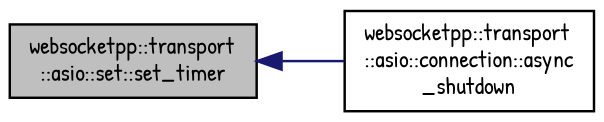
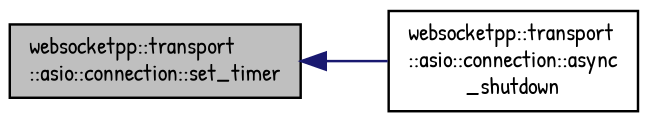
node "websocketpp::transport ::asio::set::set_timer": label "websocketpp::transport ::asio::set::set_timer" -> "websocketpp::transport ::asio::connection::set_timer"
